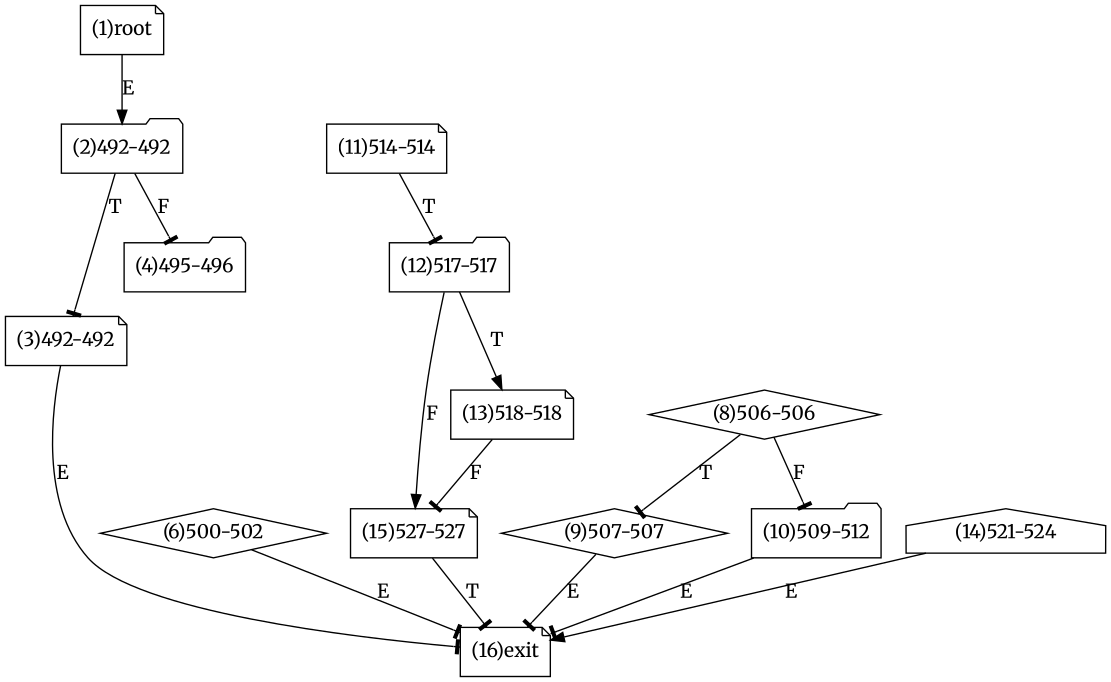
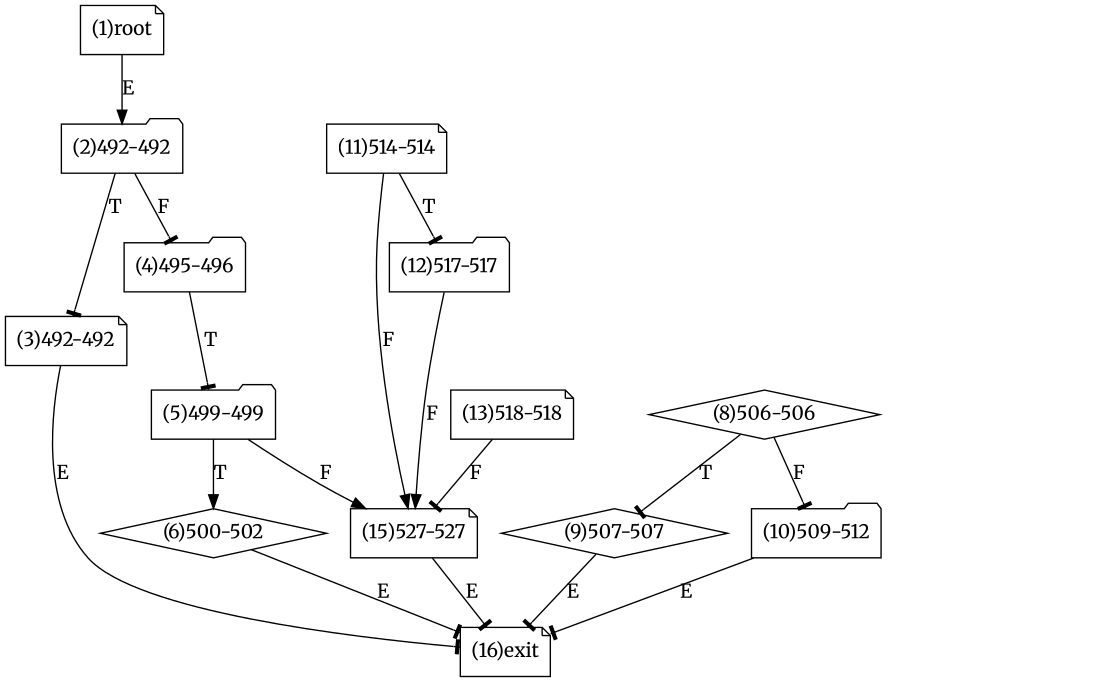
edge "(12)517-517" -> "(13)518-518": removed, label "T"
edge "(11)514-514" -> "(15)527-527": added, label "F"
node "(5)499-499": added
node "(14)521-524": removed
edge "(15)527-527" -> "(16)exit": label "T" -> "E"
